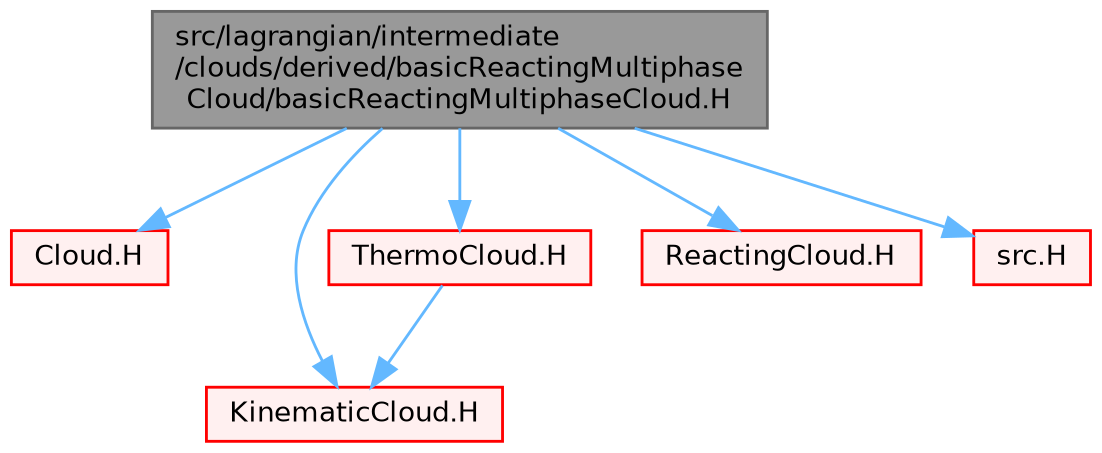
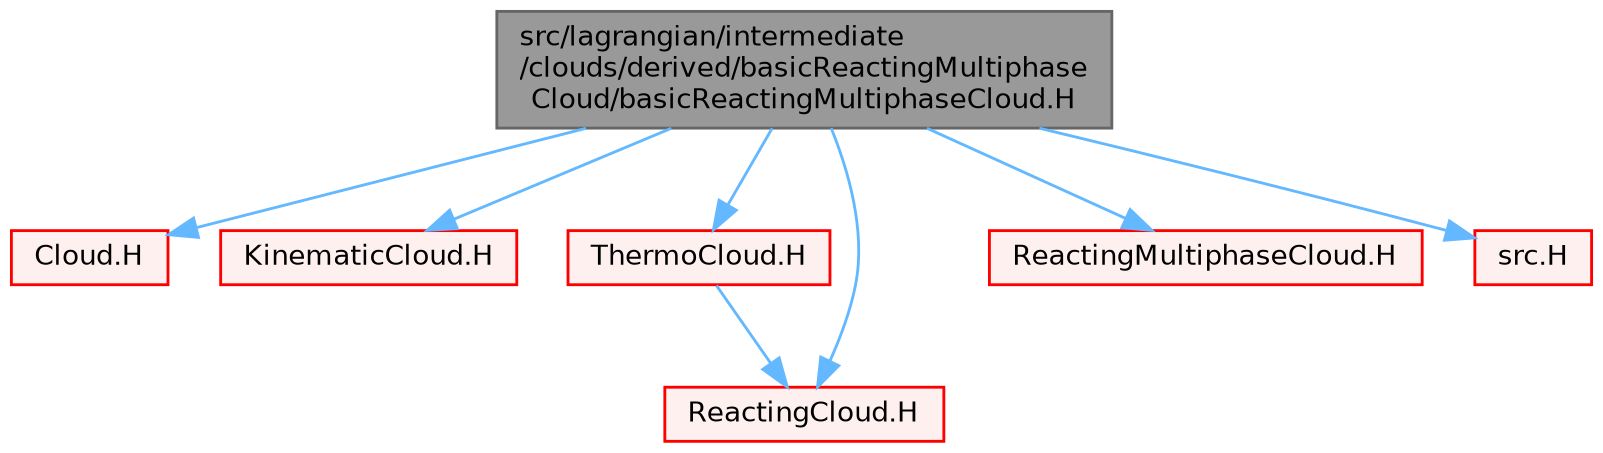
node "ReactingMultiphaseCloud.H": added
edge "ThermoCloud.H" -> "KinematicCloud.H": now "ThermoCloud.H" -> "ReactingCloud.H"
